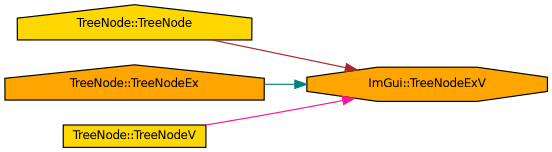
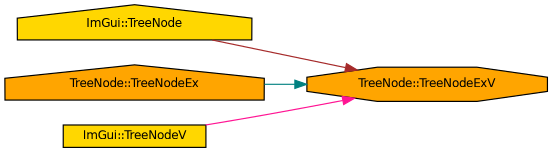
node "TreeNode::TreeNode": label "TreeNode::TreeNode" -> "ImGui::TreeNode"
node "ImGui::TreeNodeExV": label "ImGui::TreeNodeExV" -> "TreeNode::TreeNodeExV"
node "TreeNode::TreeNodeV": label "TreeNode::TreeNodeV" -> "ImGui::TreeNodeV"
